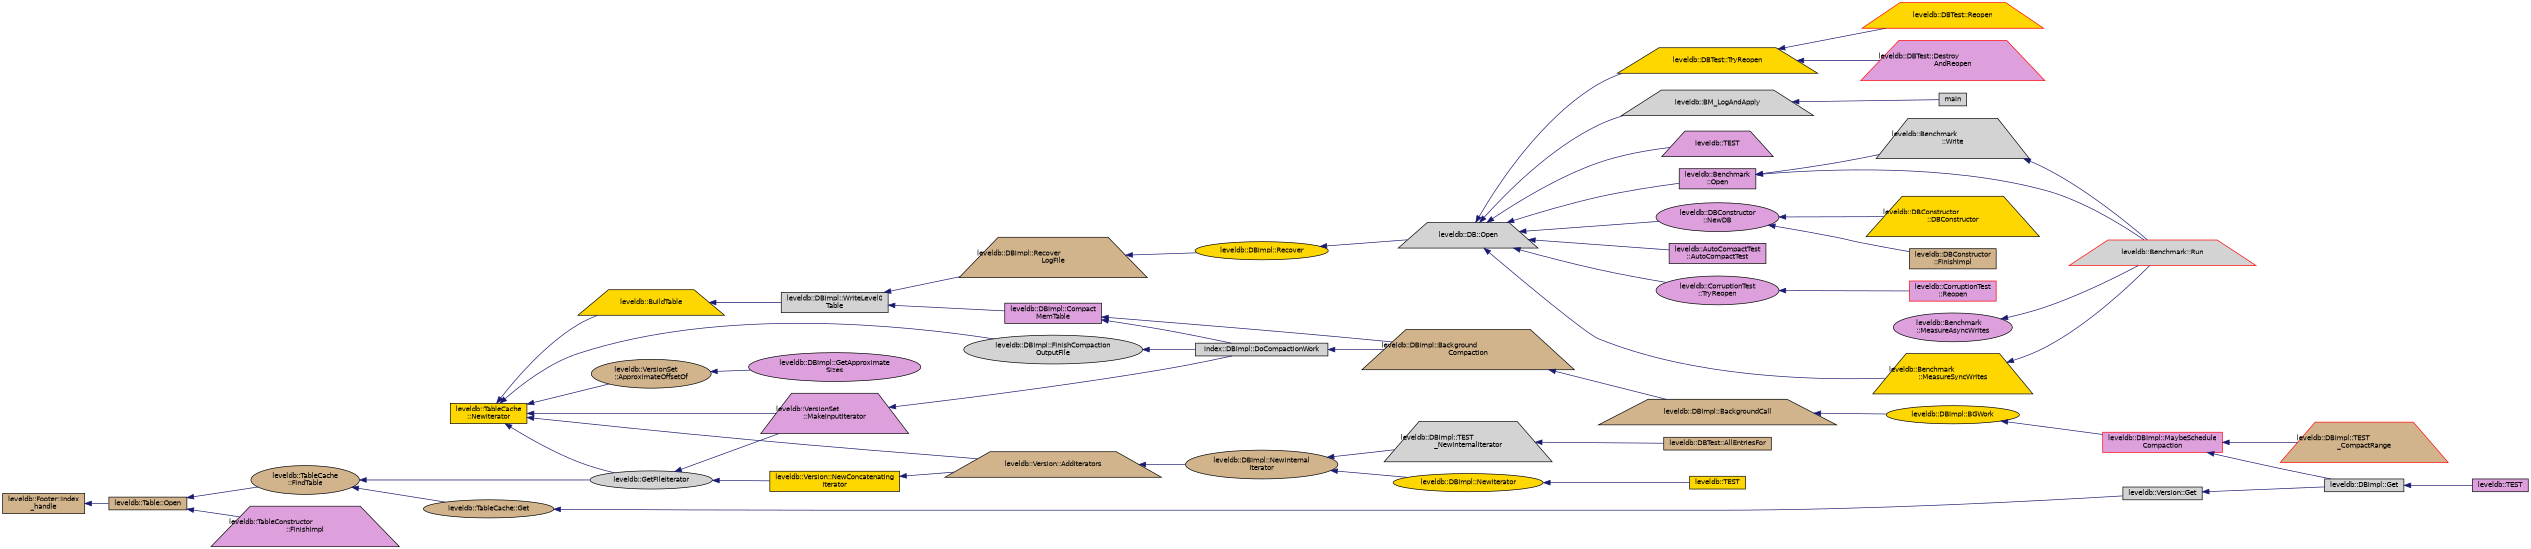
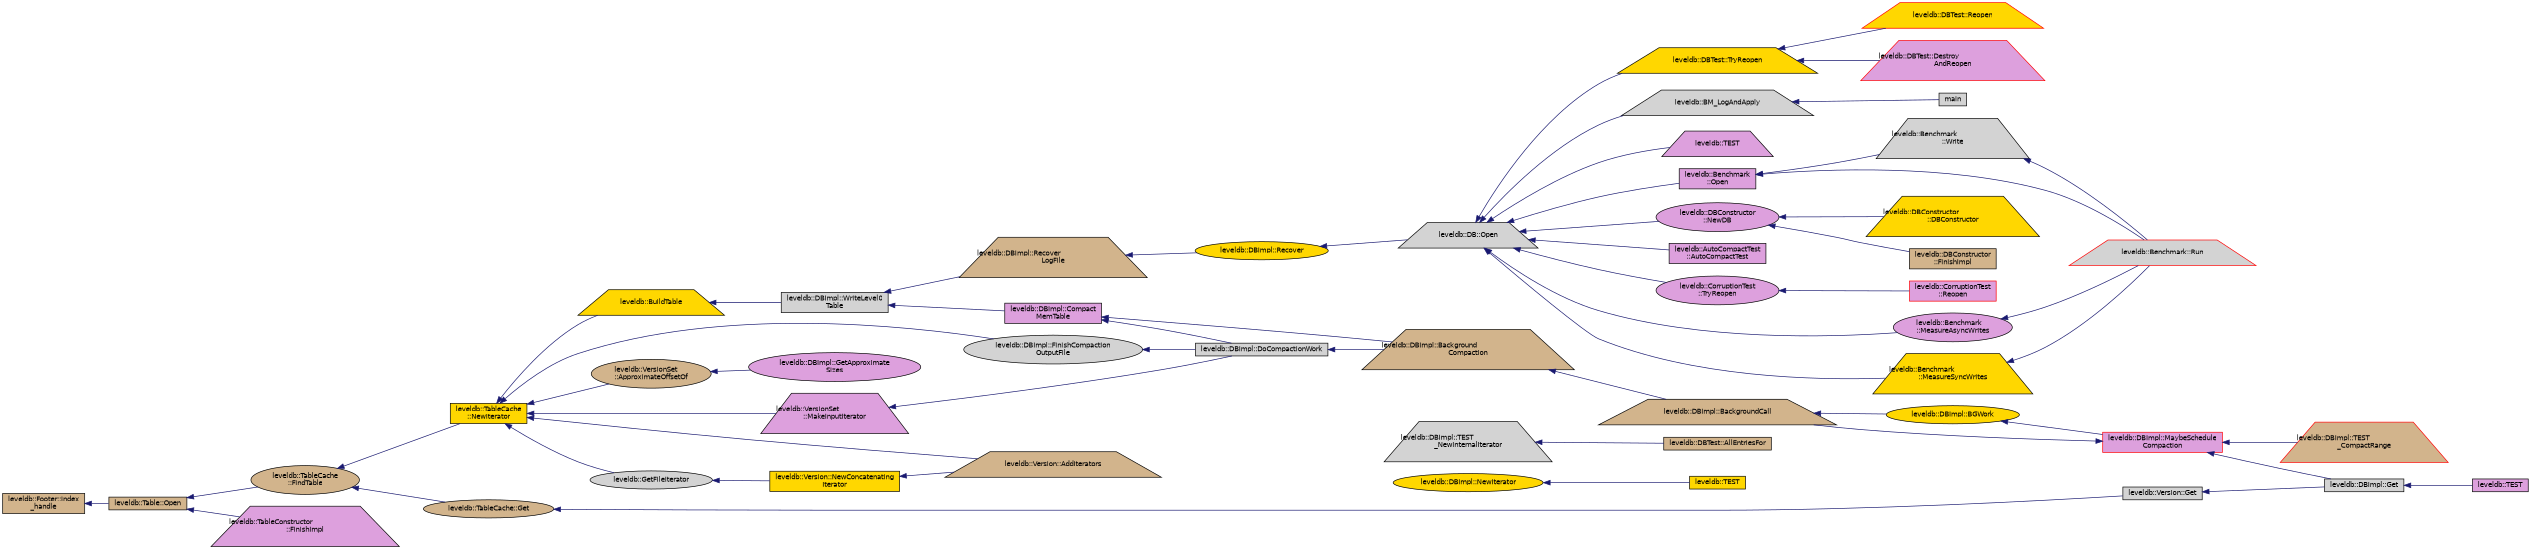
edge "leveldb::Benchmark ::MeasureAsyncWrites" -> "leveldb::DB::Open": added
node "index::DBImpl::DoCompactionWork": label "index::DBImpl::DoCompactionWork" -> "leveldb::DBImpl::DoCompactionWork"
edge "leveldb::DBImpl::BackgroundCall" -> "leveldb::DBImpl::MaybeSchedule Compaction": added
edge "leveldb::VersionSet ::MakeInputIterator" -> "leveldb::GetFileIterator": removed
node "leveldb::DBImpl::NewInternal Iterator": removed
edge "leveldb::GetFileIterator" -> "leveldb::TableCache ::FindTable": now "leveldb::TableCache ::NewIterator" -> "leveldb::TableCache ::FindTable"
